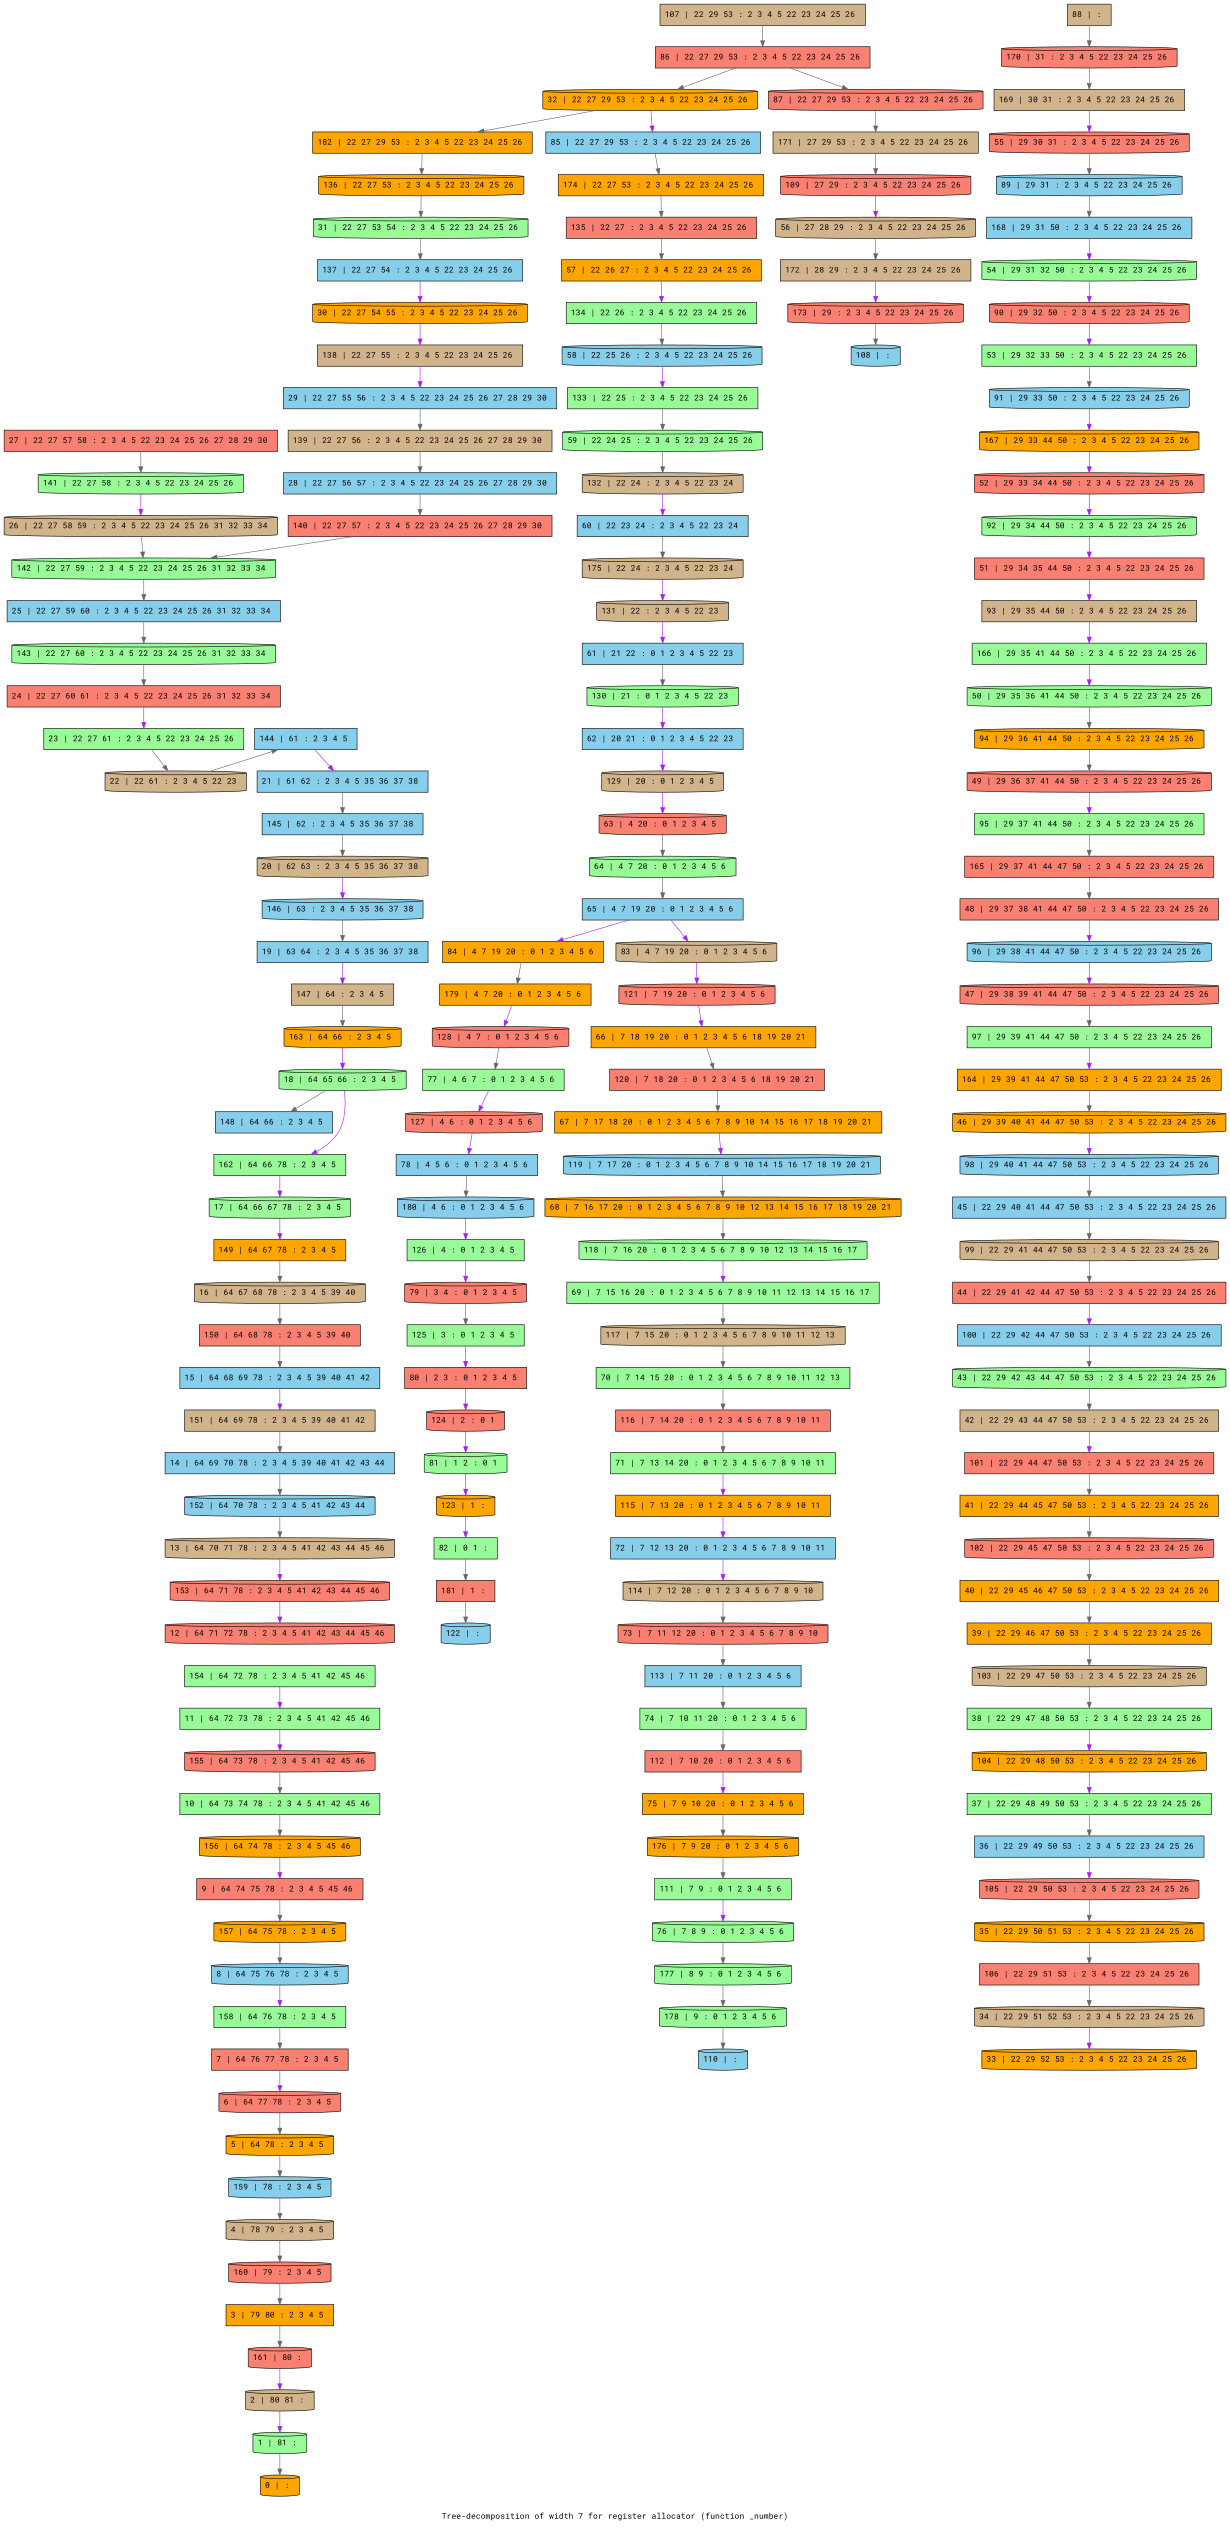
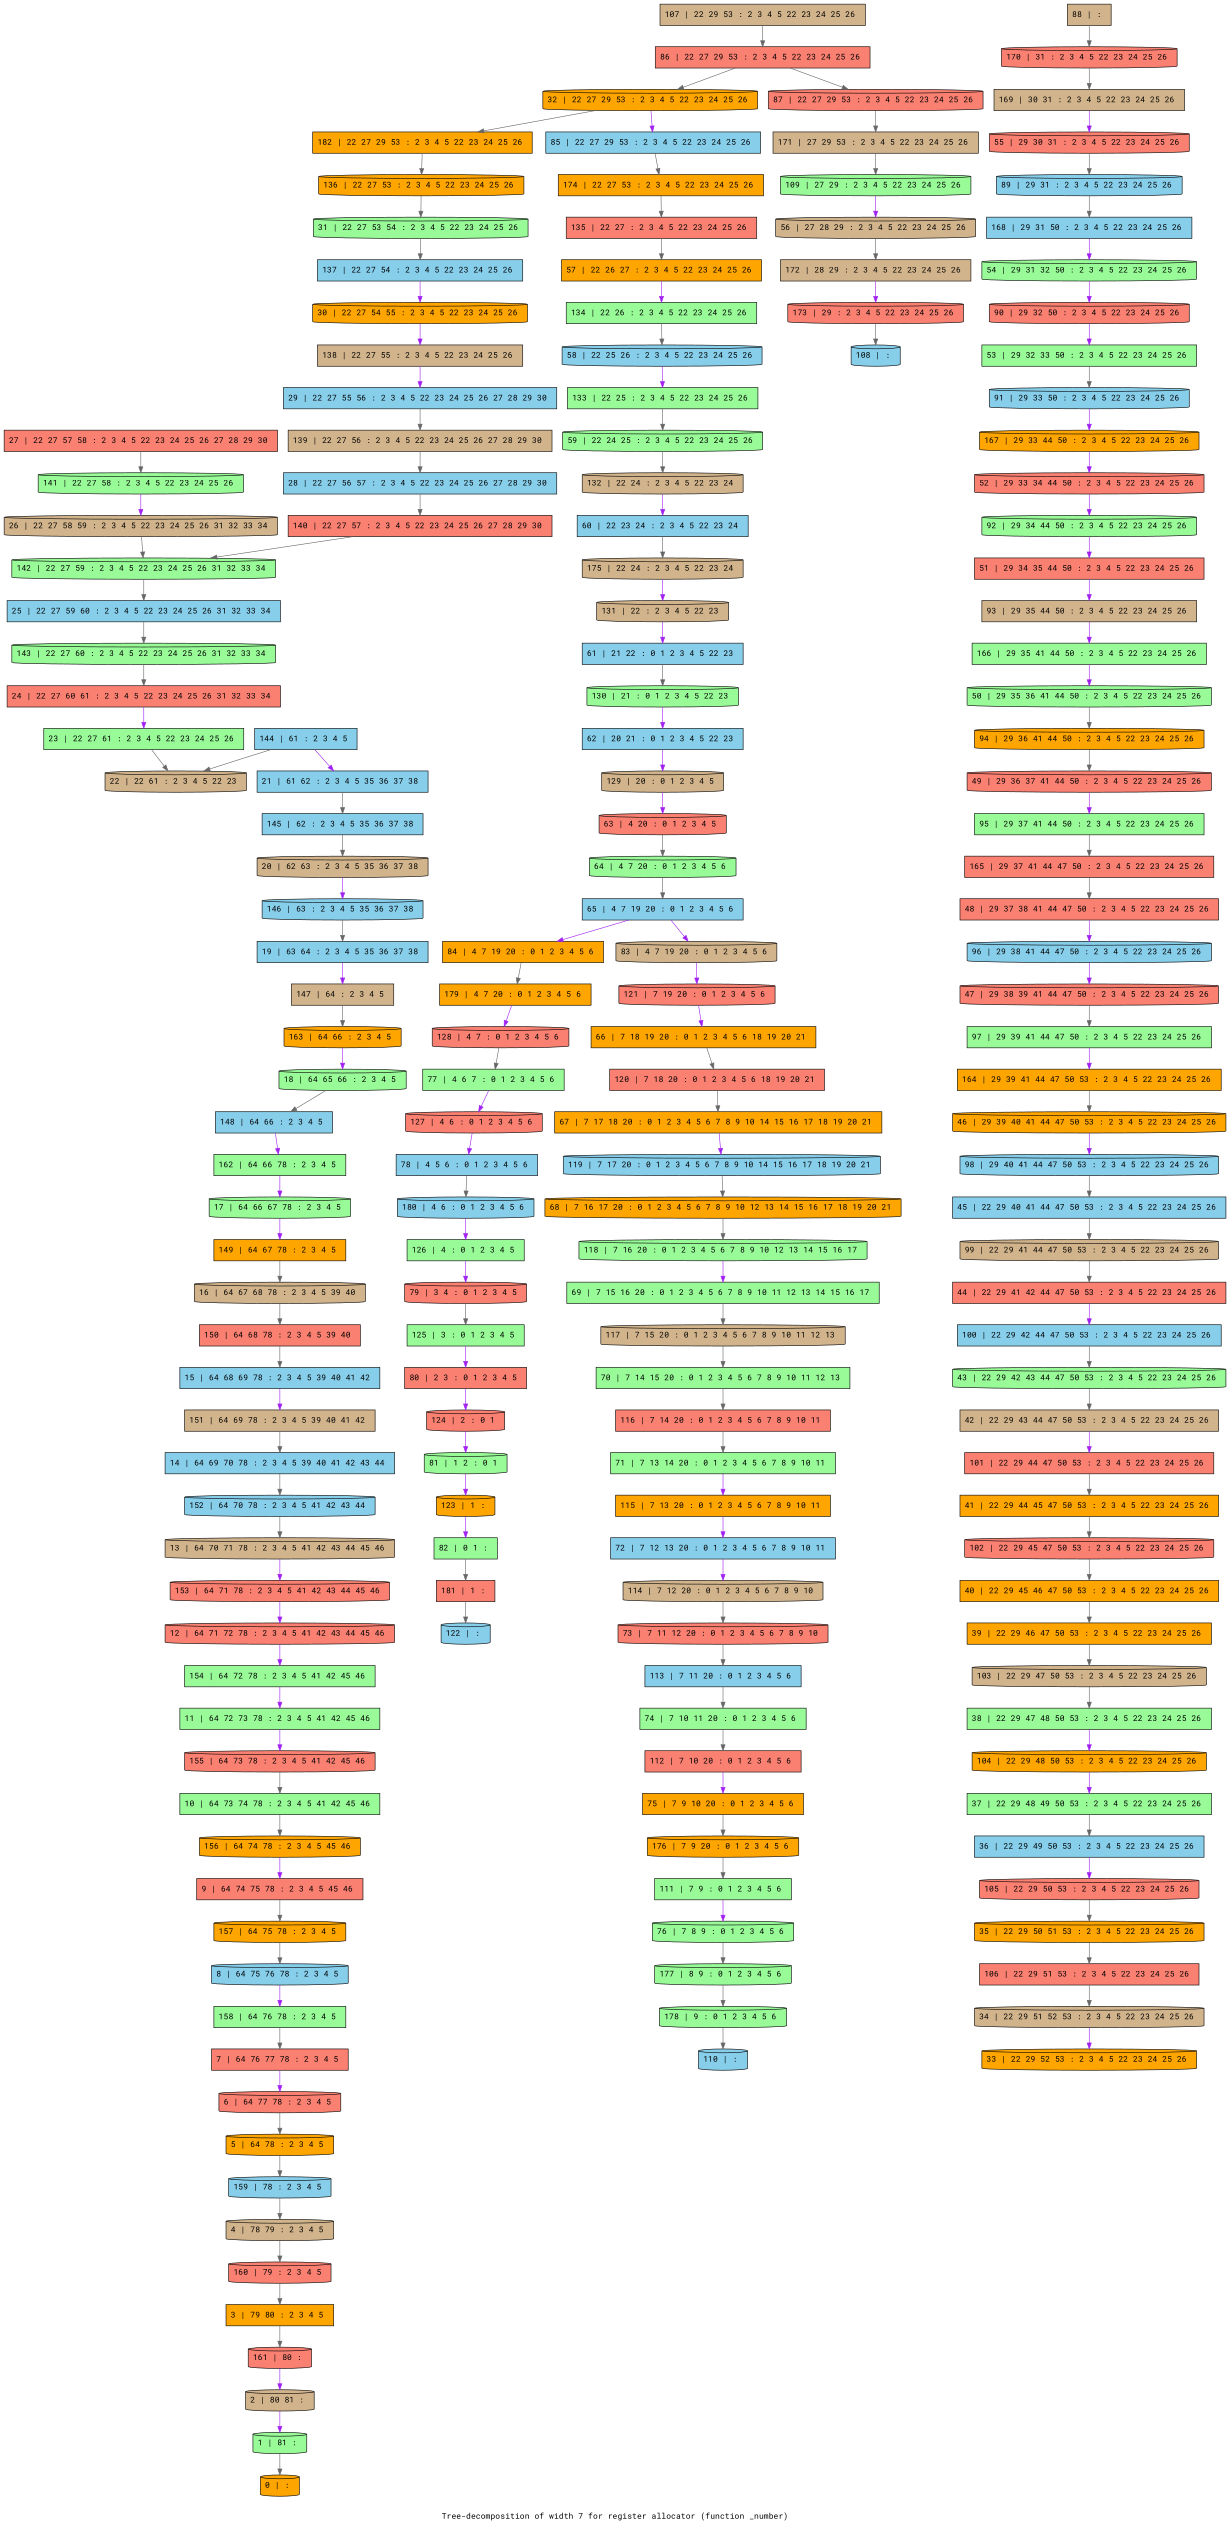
node "109 | 27 29 : 2 3 4 5 22 23 24 25 26": fillcolor salmon -> palegreen
edge "22 | 22 61 : 2 3 4 5 22 23" -> "144 | 61 : 2 3 4 5": reversed
edge "18 | 64 65 66 : 2 3 4 5" -> "162 | 64 66 78 : 2 3 4 5": now "148 | 64 66 : 2 3 4 5" -> "162 | 64 66 78 : 2 3 4 5"
edge "12 | 64 71 72 78 : 2 3 4 5 41 42 43 44 45 46" -> "154 | 64 72 78 : 2 3 4 5 41 42 45 46": added
